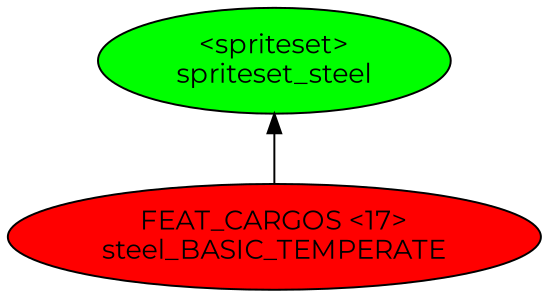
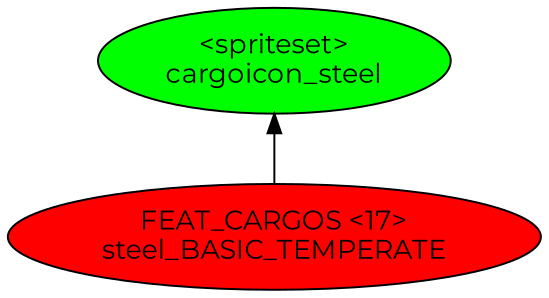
node "<spriteset> spriteset_steel": label "<spriteset> spriteset_steel" -> "<spriteset> cargoicon_steel"
